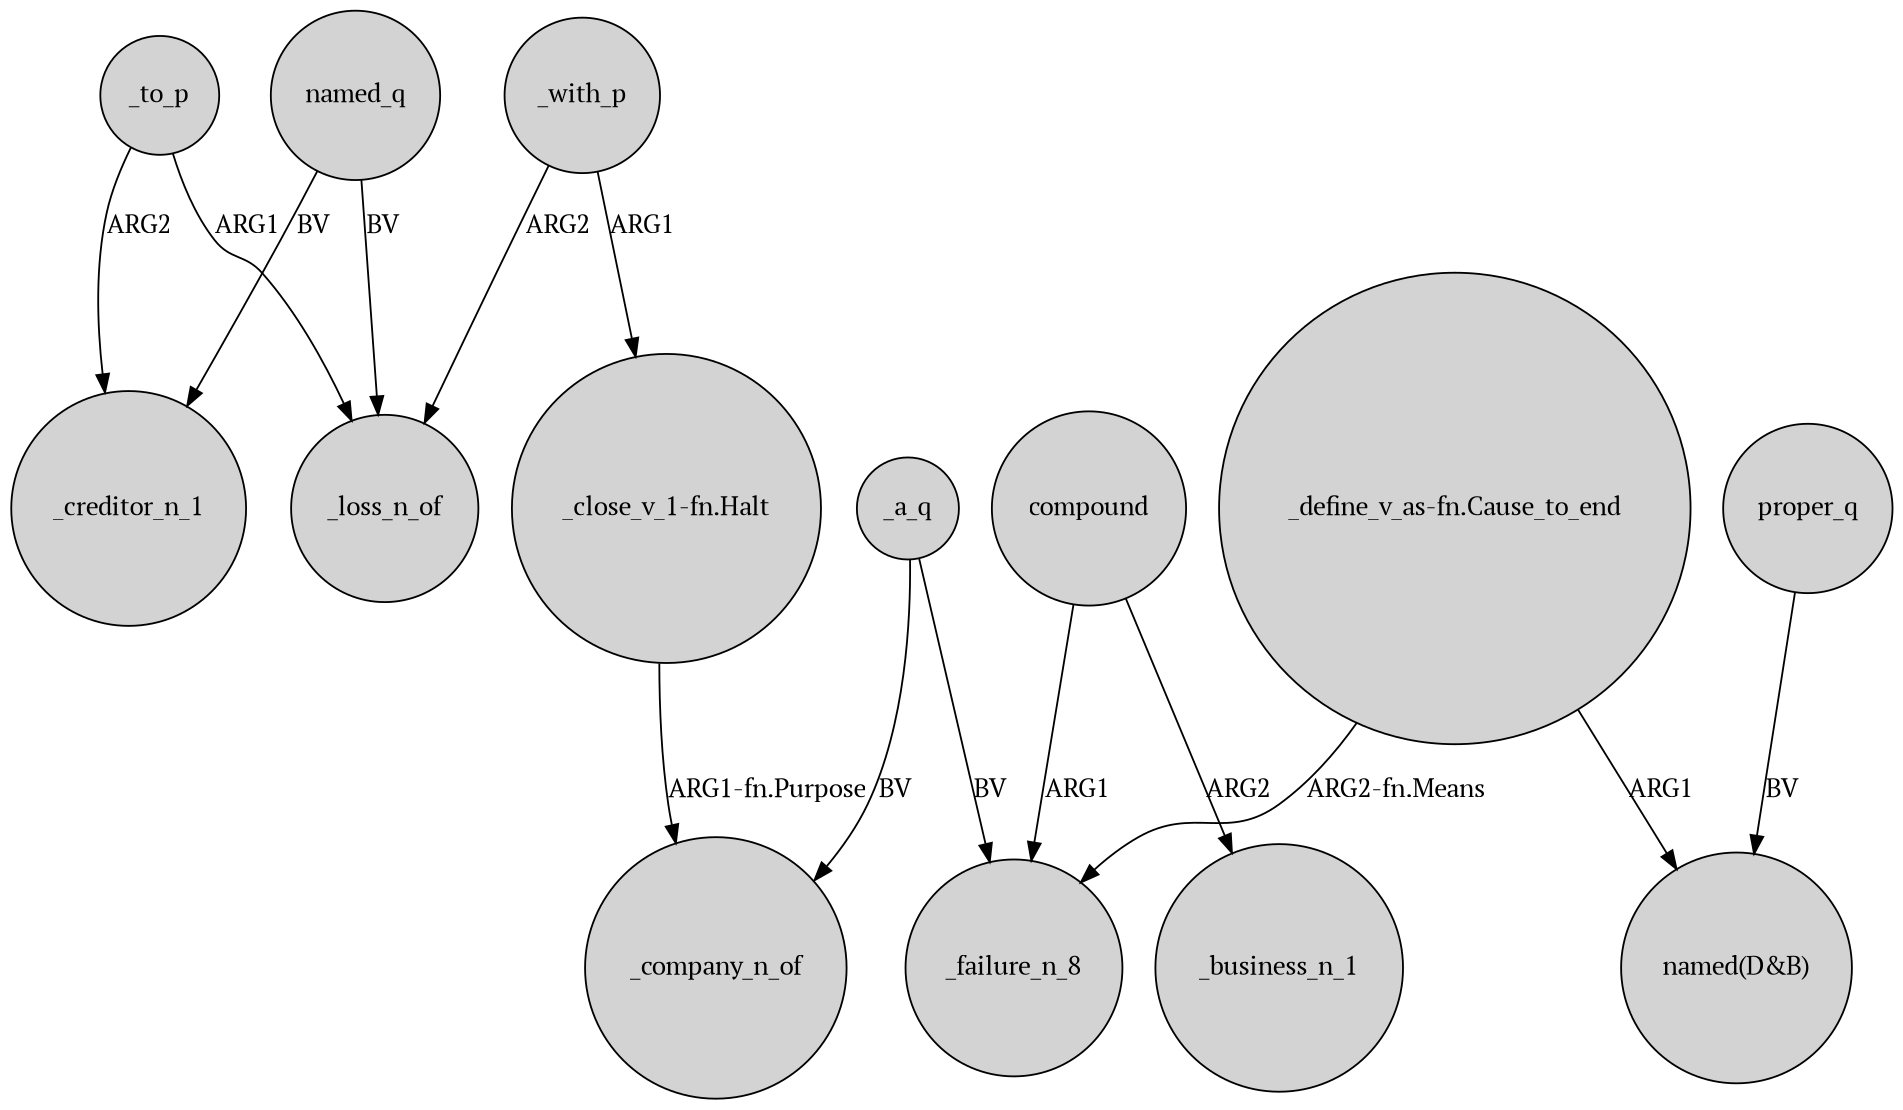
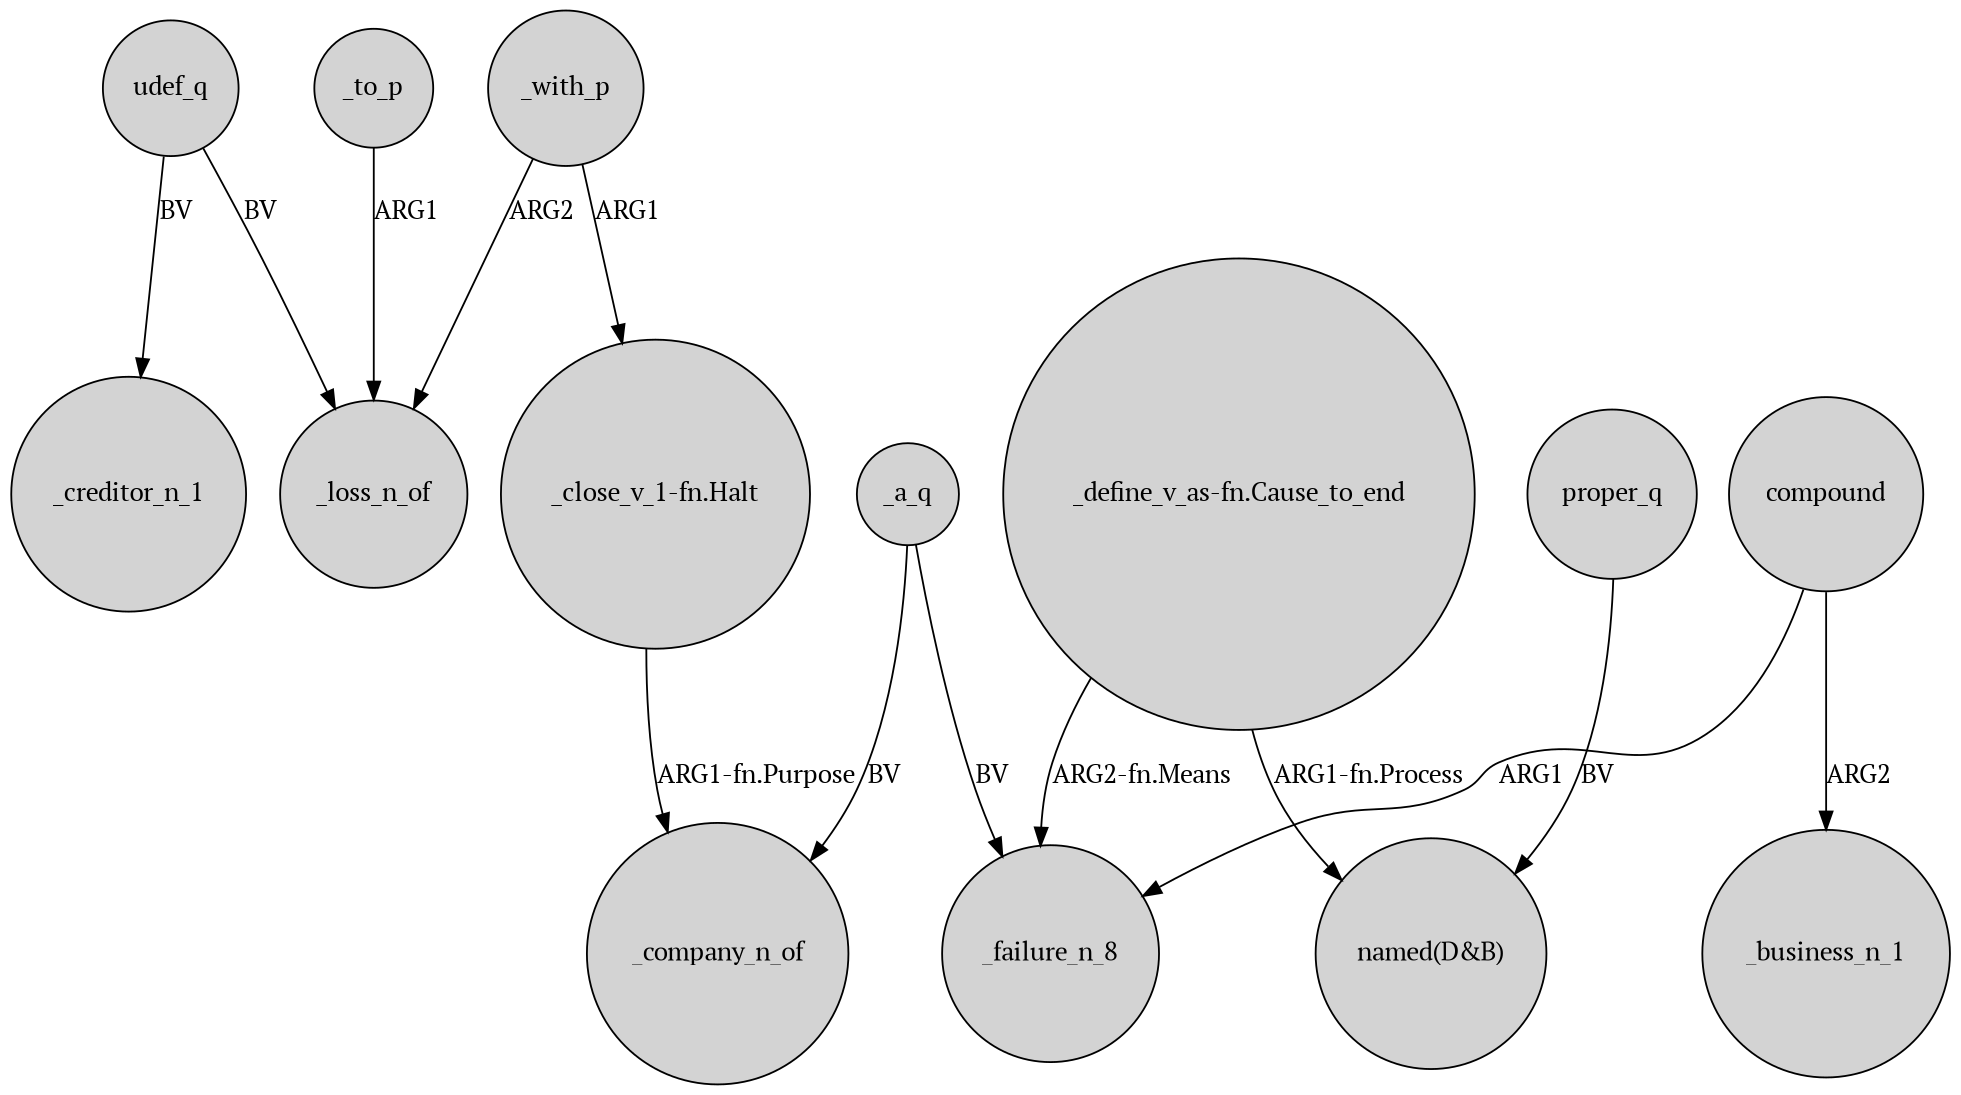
node "named_q": label "named_q" -> "udef_q"
edge "_to_p" -> "_creditor_n_1": removed, label "ARG2"
edge "_define_v_as-fn.Cause_to_end" -> "named(D&B)": label "ARG1" -> "ARG1-fn.Process"
